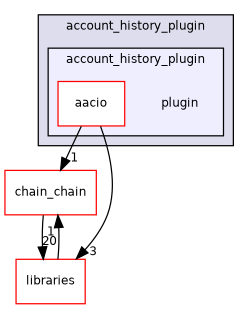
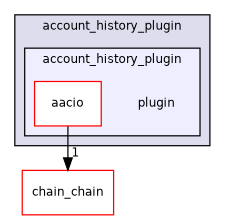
node "libraries": removed
